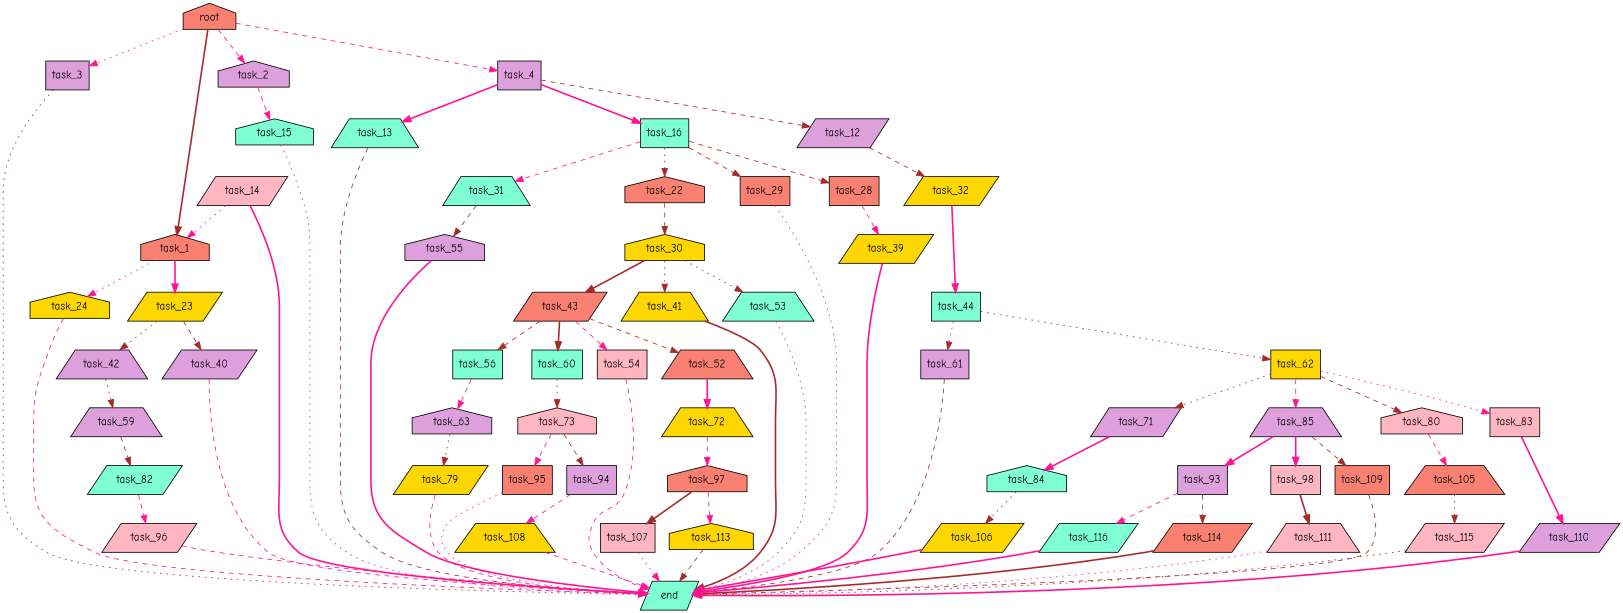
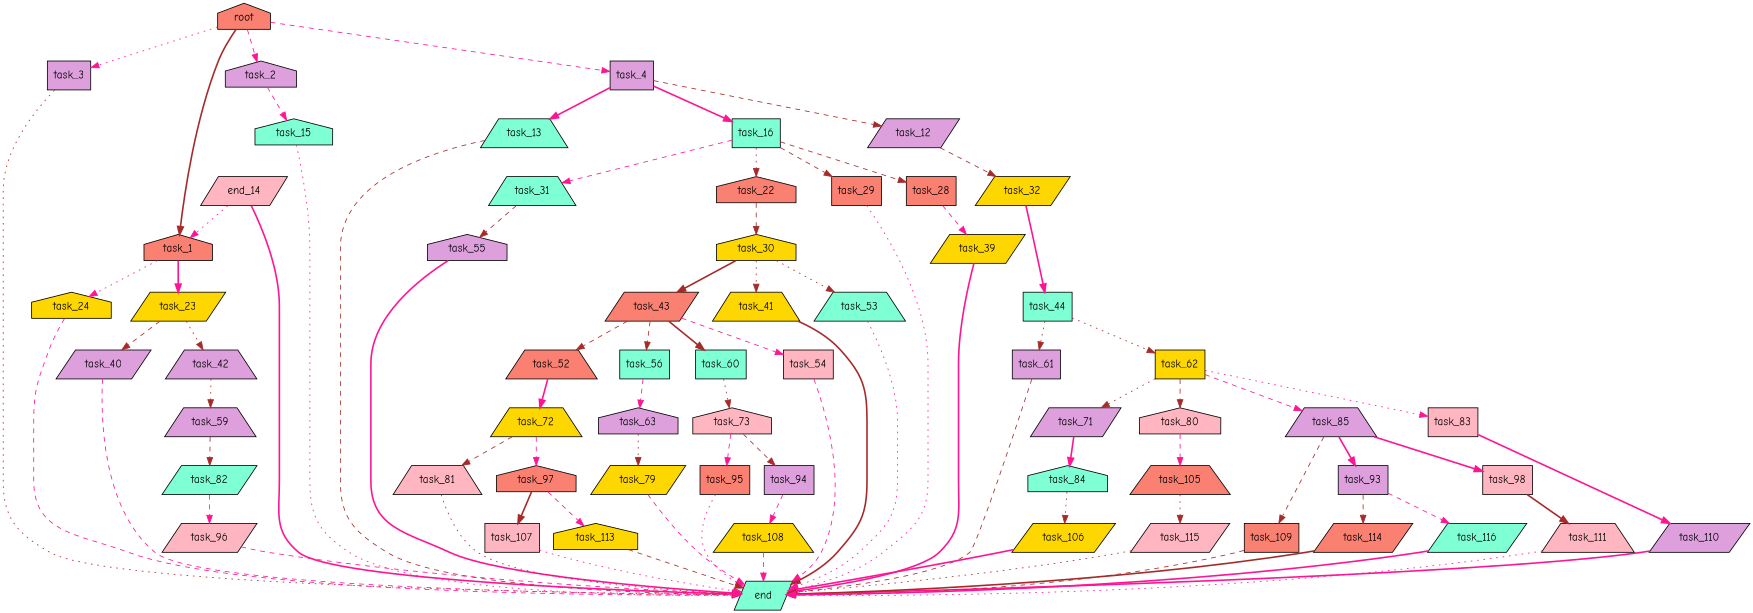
node "task_14": label "task_14" -> "end_14"
node "task_81": added
